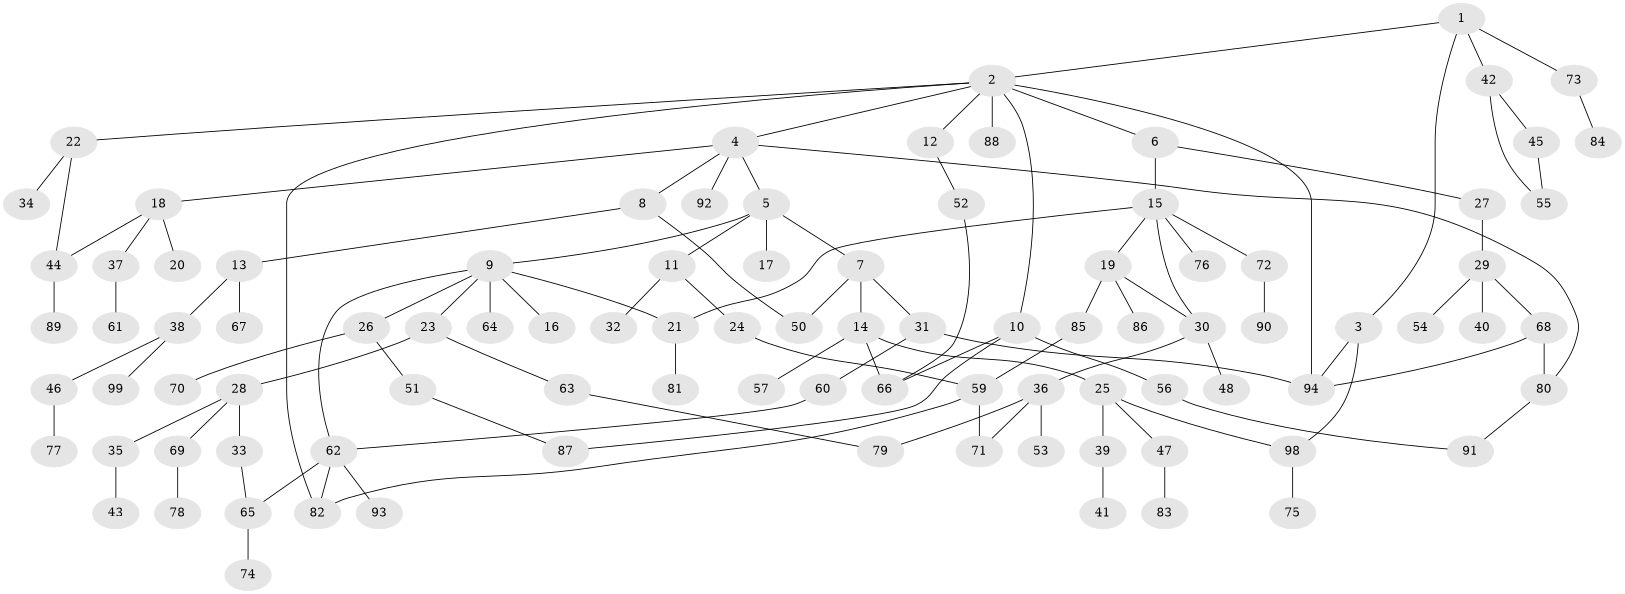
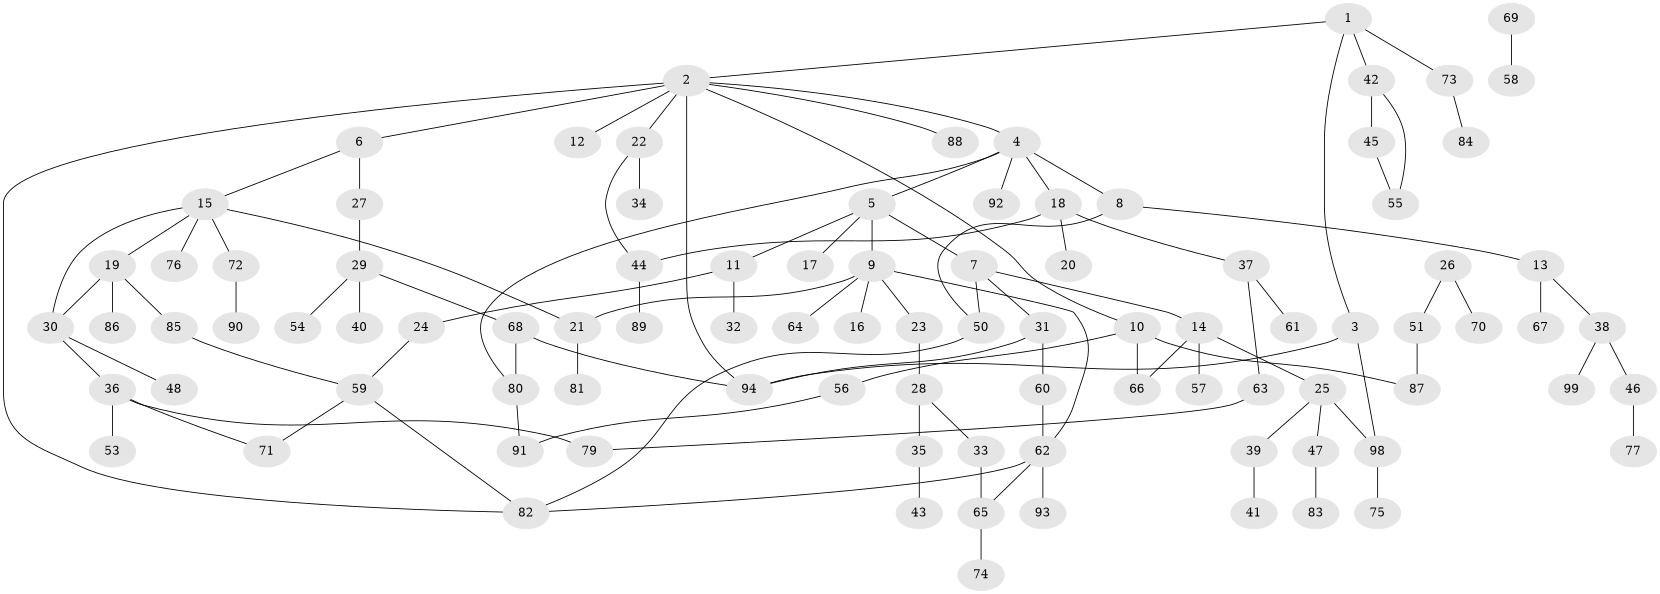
node "52": removed
edge "9" -- "26": removed
edge "23" -- "63": now "37" -- "63"
edge "50" -- "82": added
edge "28" -- "69": removed
node "78": label "78" -> "58"
